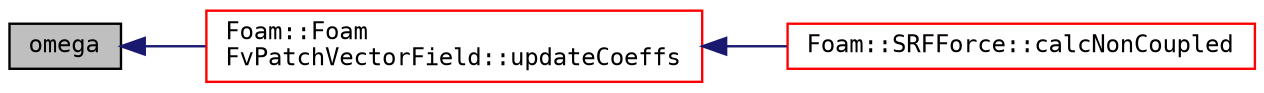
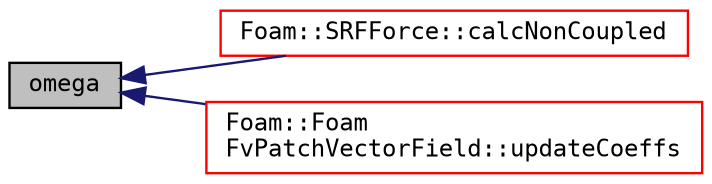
edge "Foam::SRFForce::calcNonCoupled" -> "Foam::Foam FvPatchVectorField::updateCoeffs": now "Foam::SRFForce::calcNonCoupled" -> "omega"
